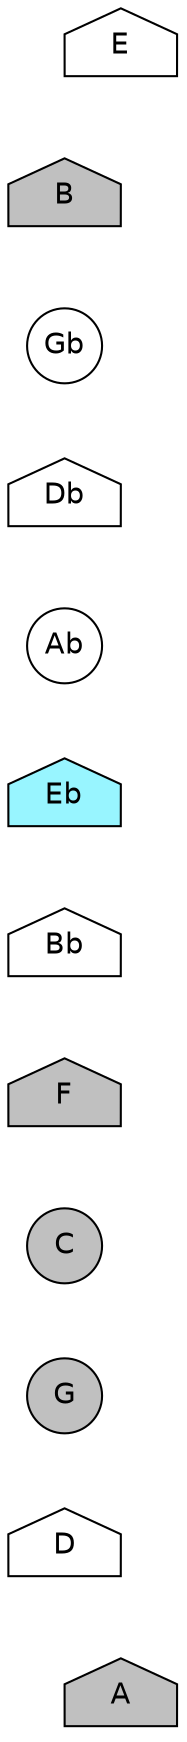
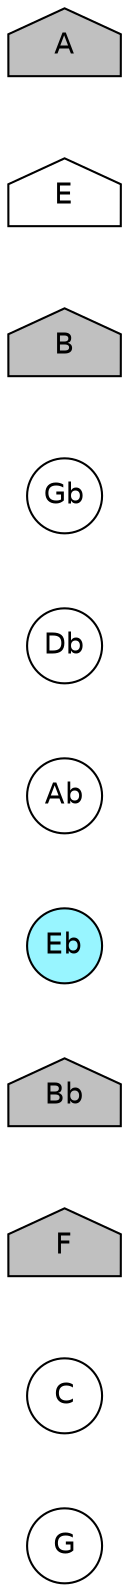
node "Db": shape house -> circle
node "Eb": shape house -> circle
node "Bb": fillcolor white -> gray
node "C": fillcolor gray -> white
node "G": fillcolor gray -> white
node "D": removed
